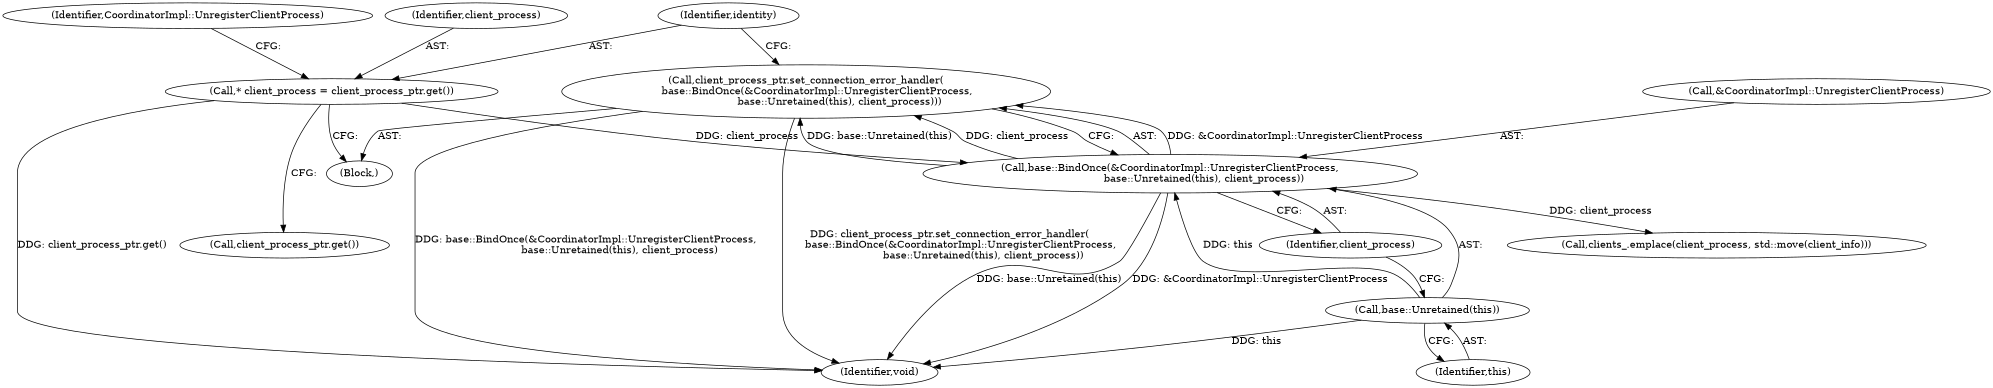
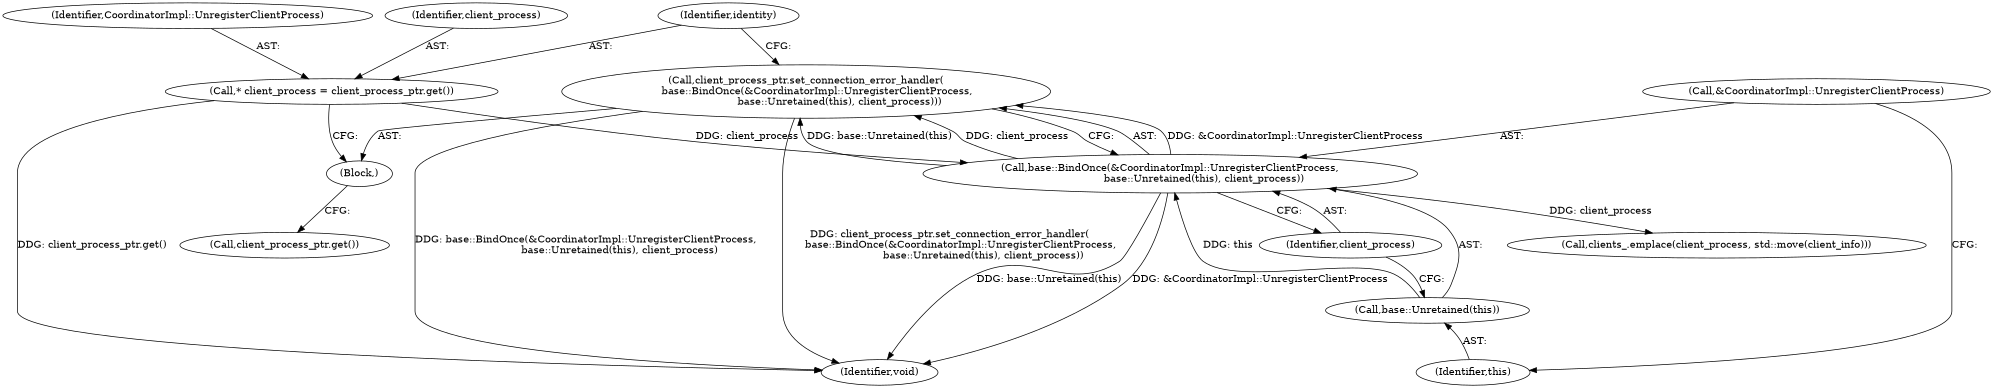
edge "(Identifier,CoordinatorImpl::UnregisterClientProcess)" -> "(Call,* client_process = client_process_ptr.get())": label "CFG: " -> "AST: "
edge "(Call,* client_process = client_process_ptr.get())" -> "(Call,client_process_ptr.get())": now "(Block,)" -> "(Call,client_process_ptr.get())"
edge "(Call,base::Unretained(this))" -> "(Identifier,this)": now "(Call,&CoordinatorImpl::UnregisterClientProcess)" -> "(Identifier,this)"
edge "(Call,base::Unretained(this))" -> "(Identifier,void)": removed, label "DDG: this"
